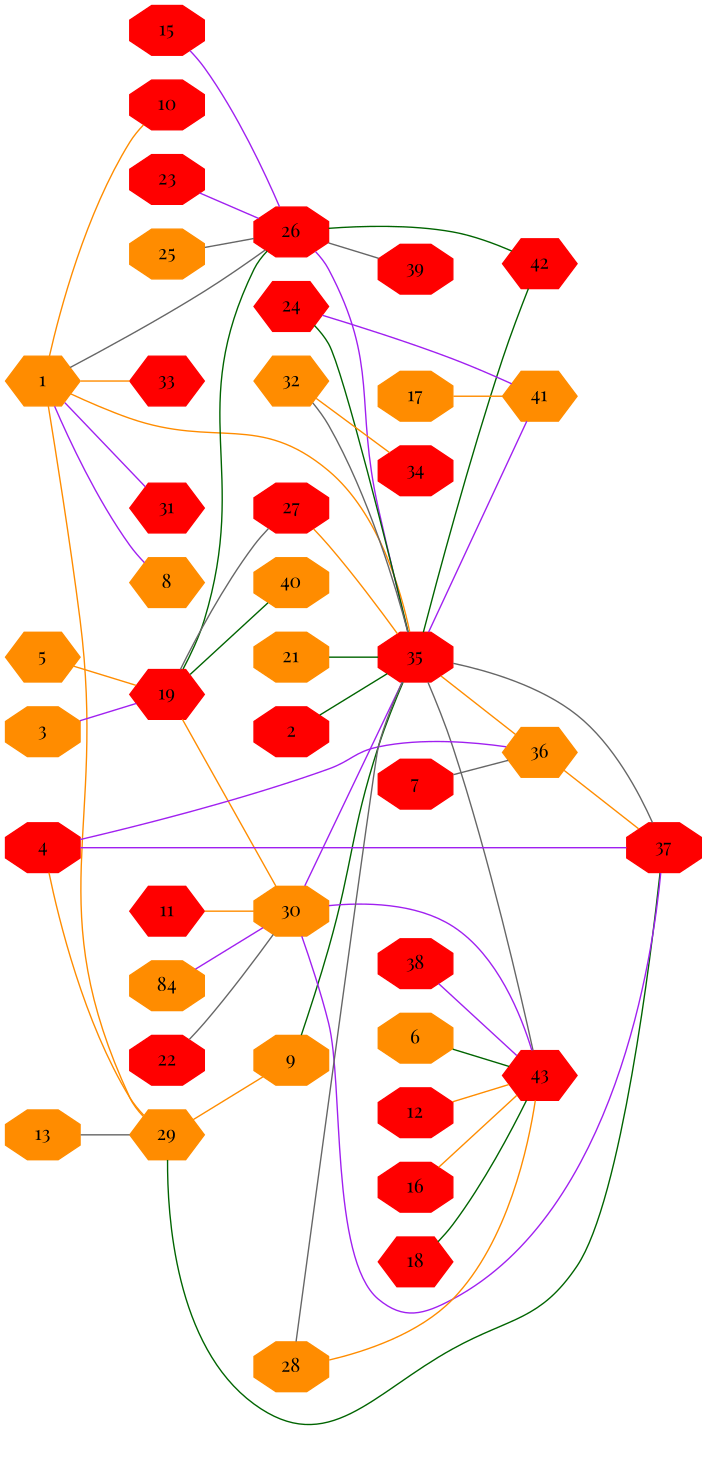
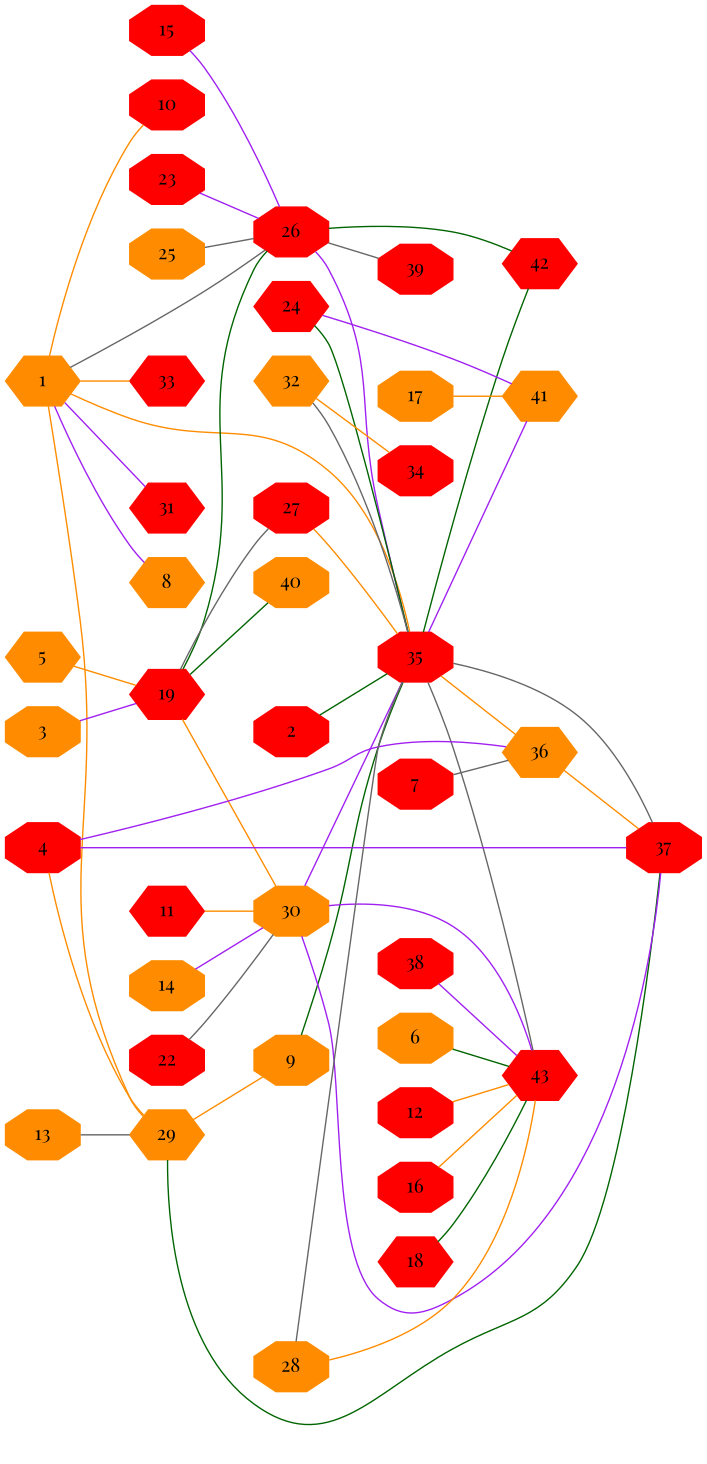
node "21": removed
node "84": label "84" -> "14"
